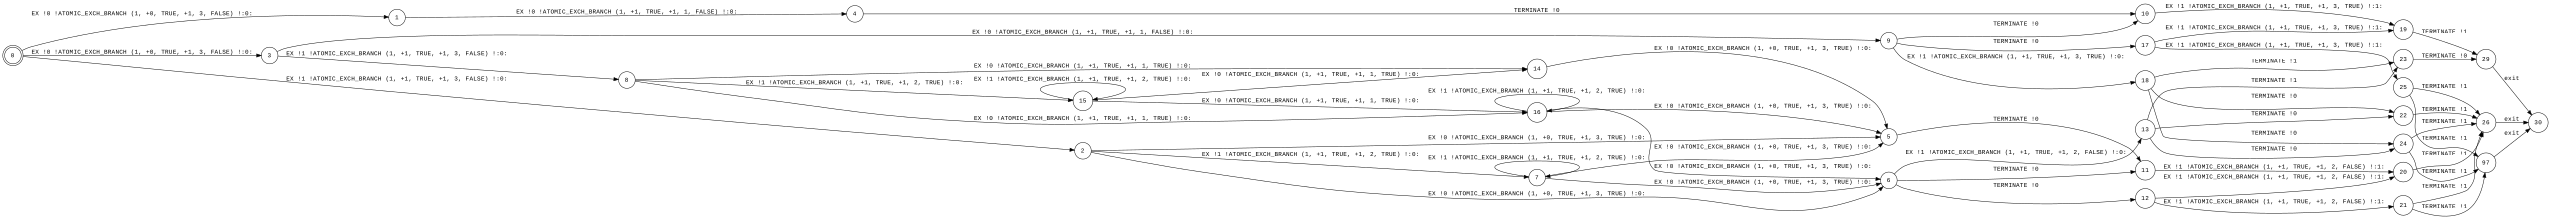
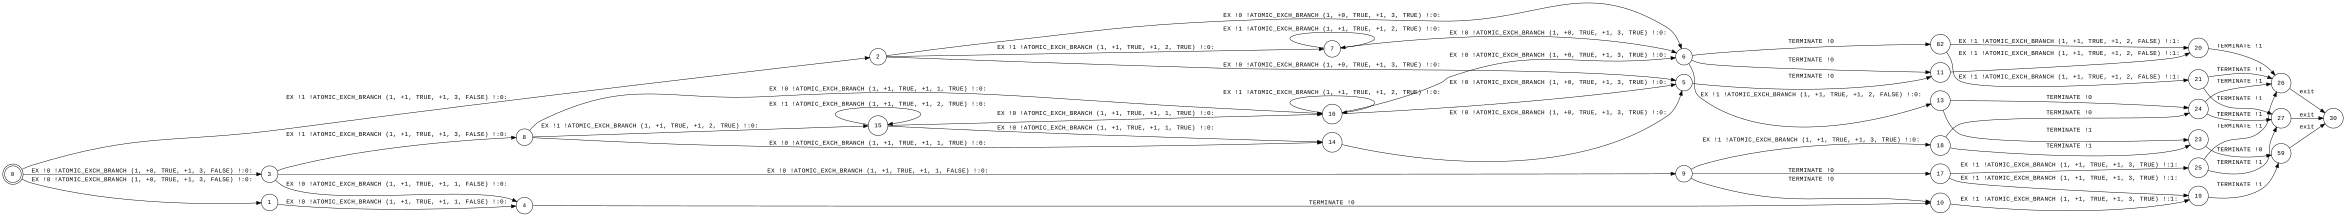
node "29": label "29" -> "59"
node "22": removed
edge "7" -> "5": removed, label "EX !0 !ATOMIC_EXCH_BRANCH (1, +0, TRUE, +1, 3, TRUE) !:0:"
node "97": label "97" -> "27"
edge "3" -> "4": added, label "EX !0 !ATOMIC_EXCH_BRANCH (1, +1, TRUE, +1, 1, FALSE) !:0:"
node "12": label "12" -> "82"
